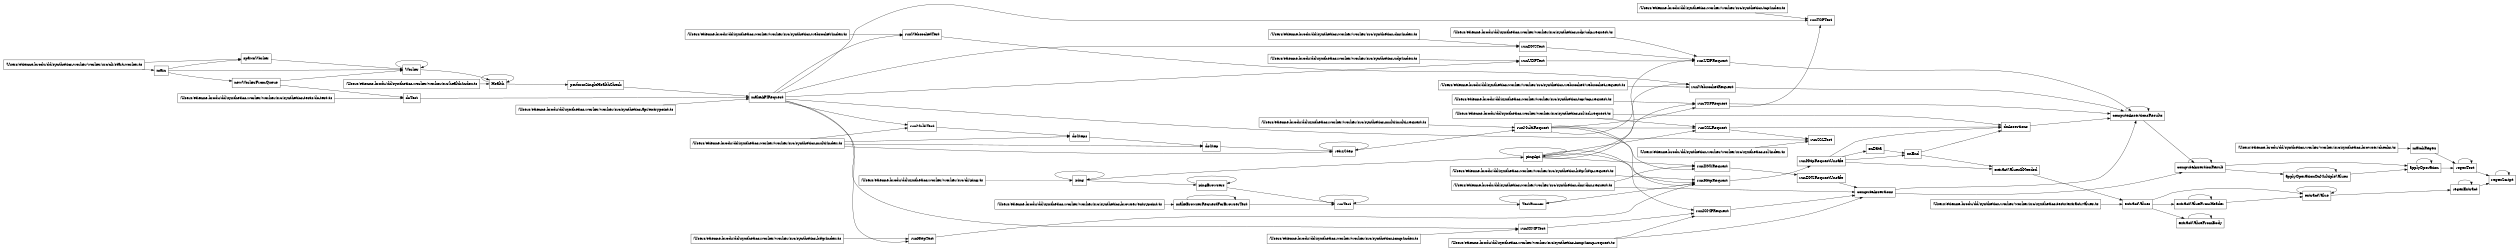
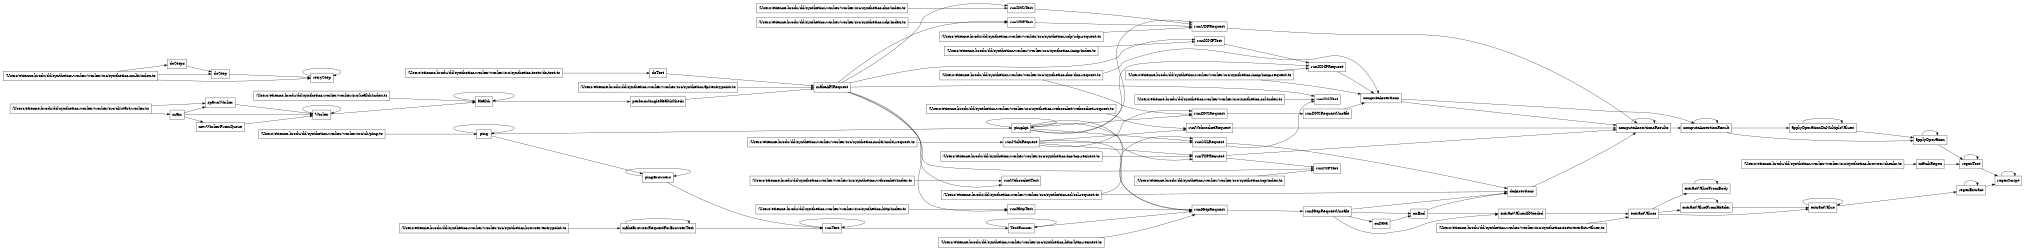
edge "runWebsocketTest" -> "runWebsocketRequest": removed
edge "newWorkerFromQueue" -> "doTest": removed
node "runMultiTest": removed
edge "retryStep" -> "runMultiRequest": removed
